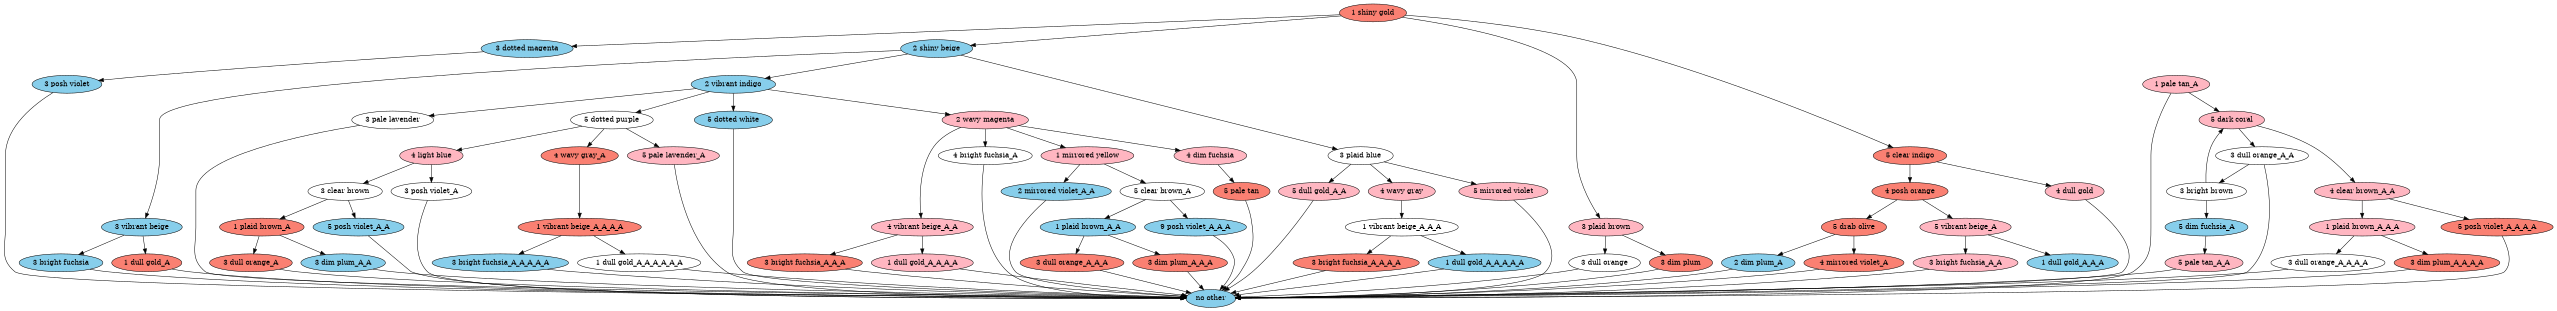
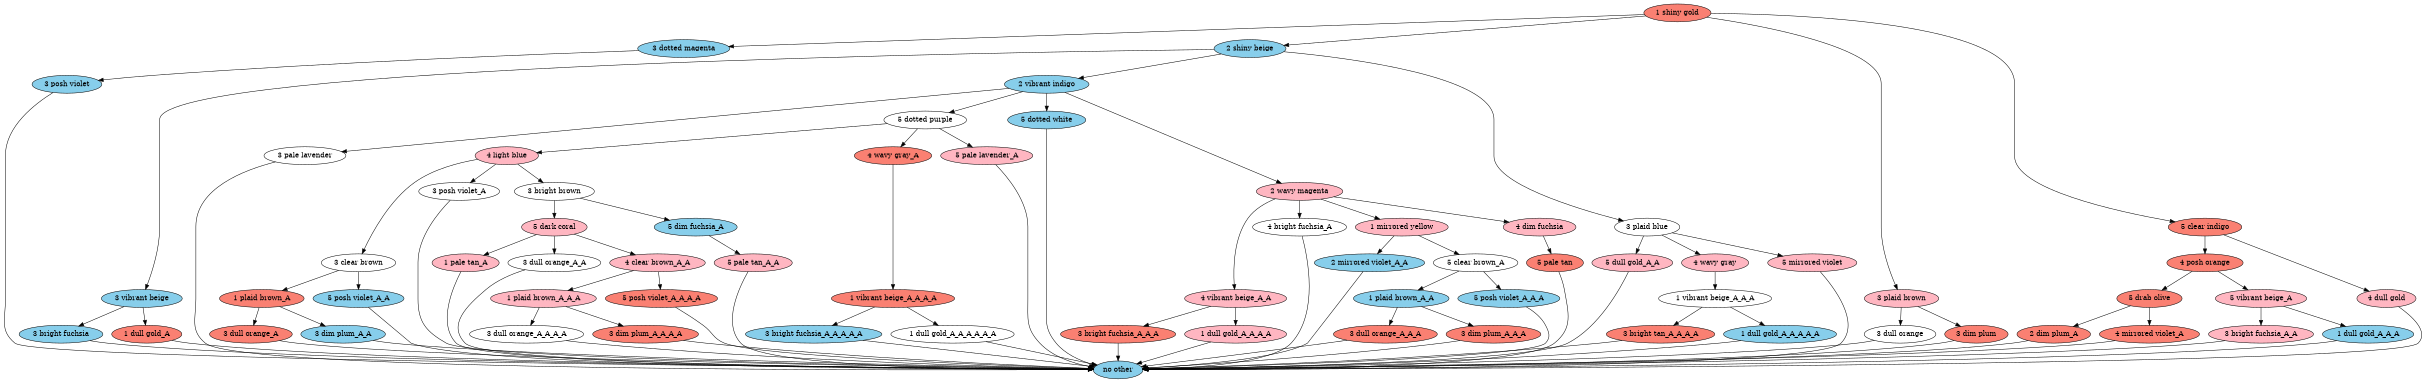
edge "1 pale tan_A" -> "5 dark coral": reversed
edge "3 dull orange_A_A" -> "3 bright brown": now "4 light blue" -> "3 bright brown"
node "9 posh violet_A_A_A": label "9 posh violet_A_A_A" -> "5 posh violet_A_A_A"
node "3 bright fuchsia_A_A_A_A": label "3 bright fuchsia_A_A_A_A" -> "3 bright tan_A_A_A_A"
node "2 dim plum_A": fillcolor skyblue -> salmon
edge "1 dull gold_A_A_A" -> "no other": added
